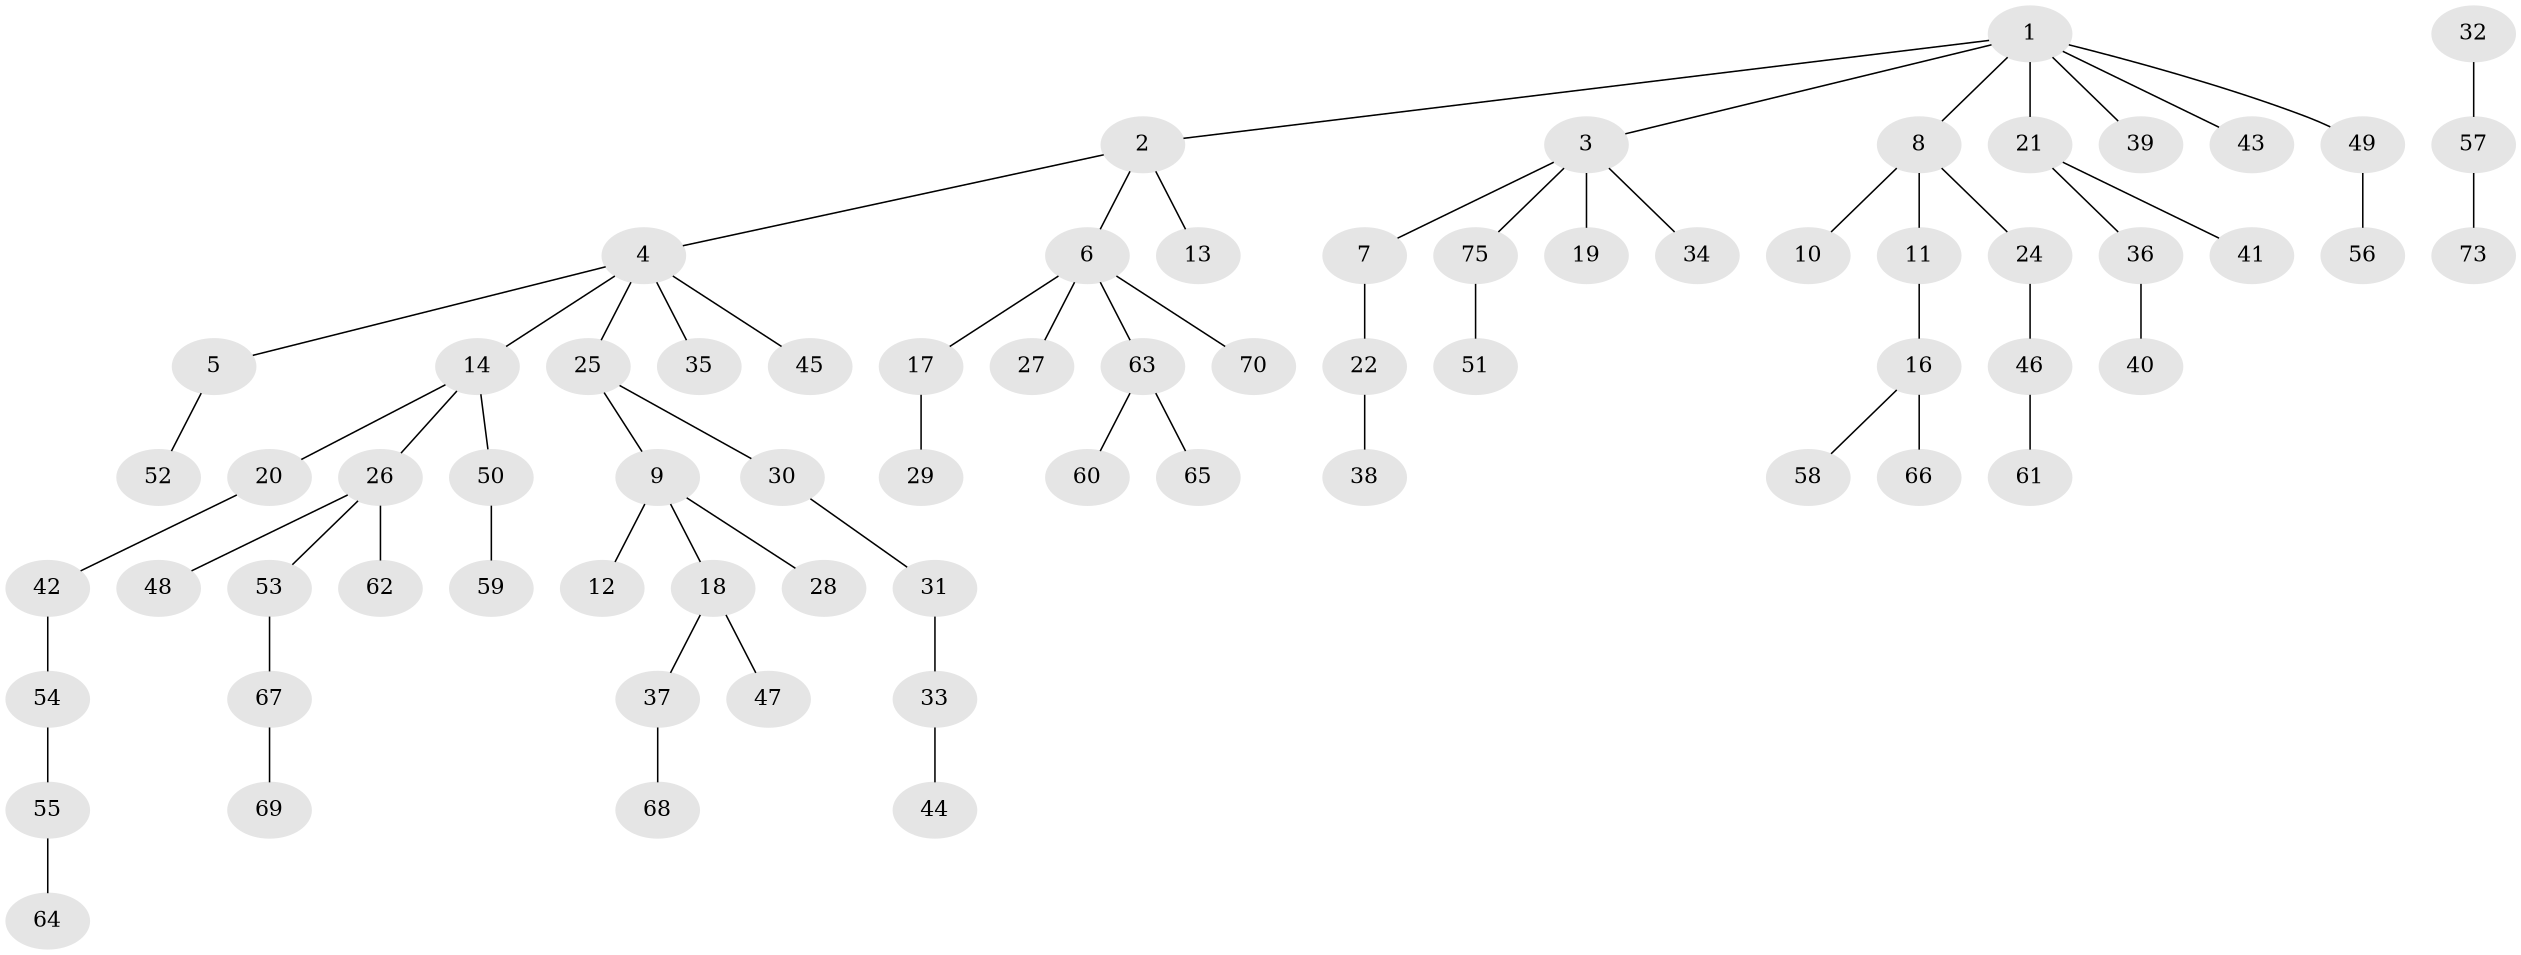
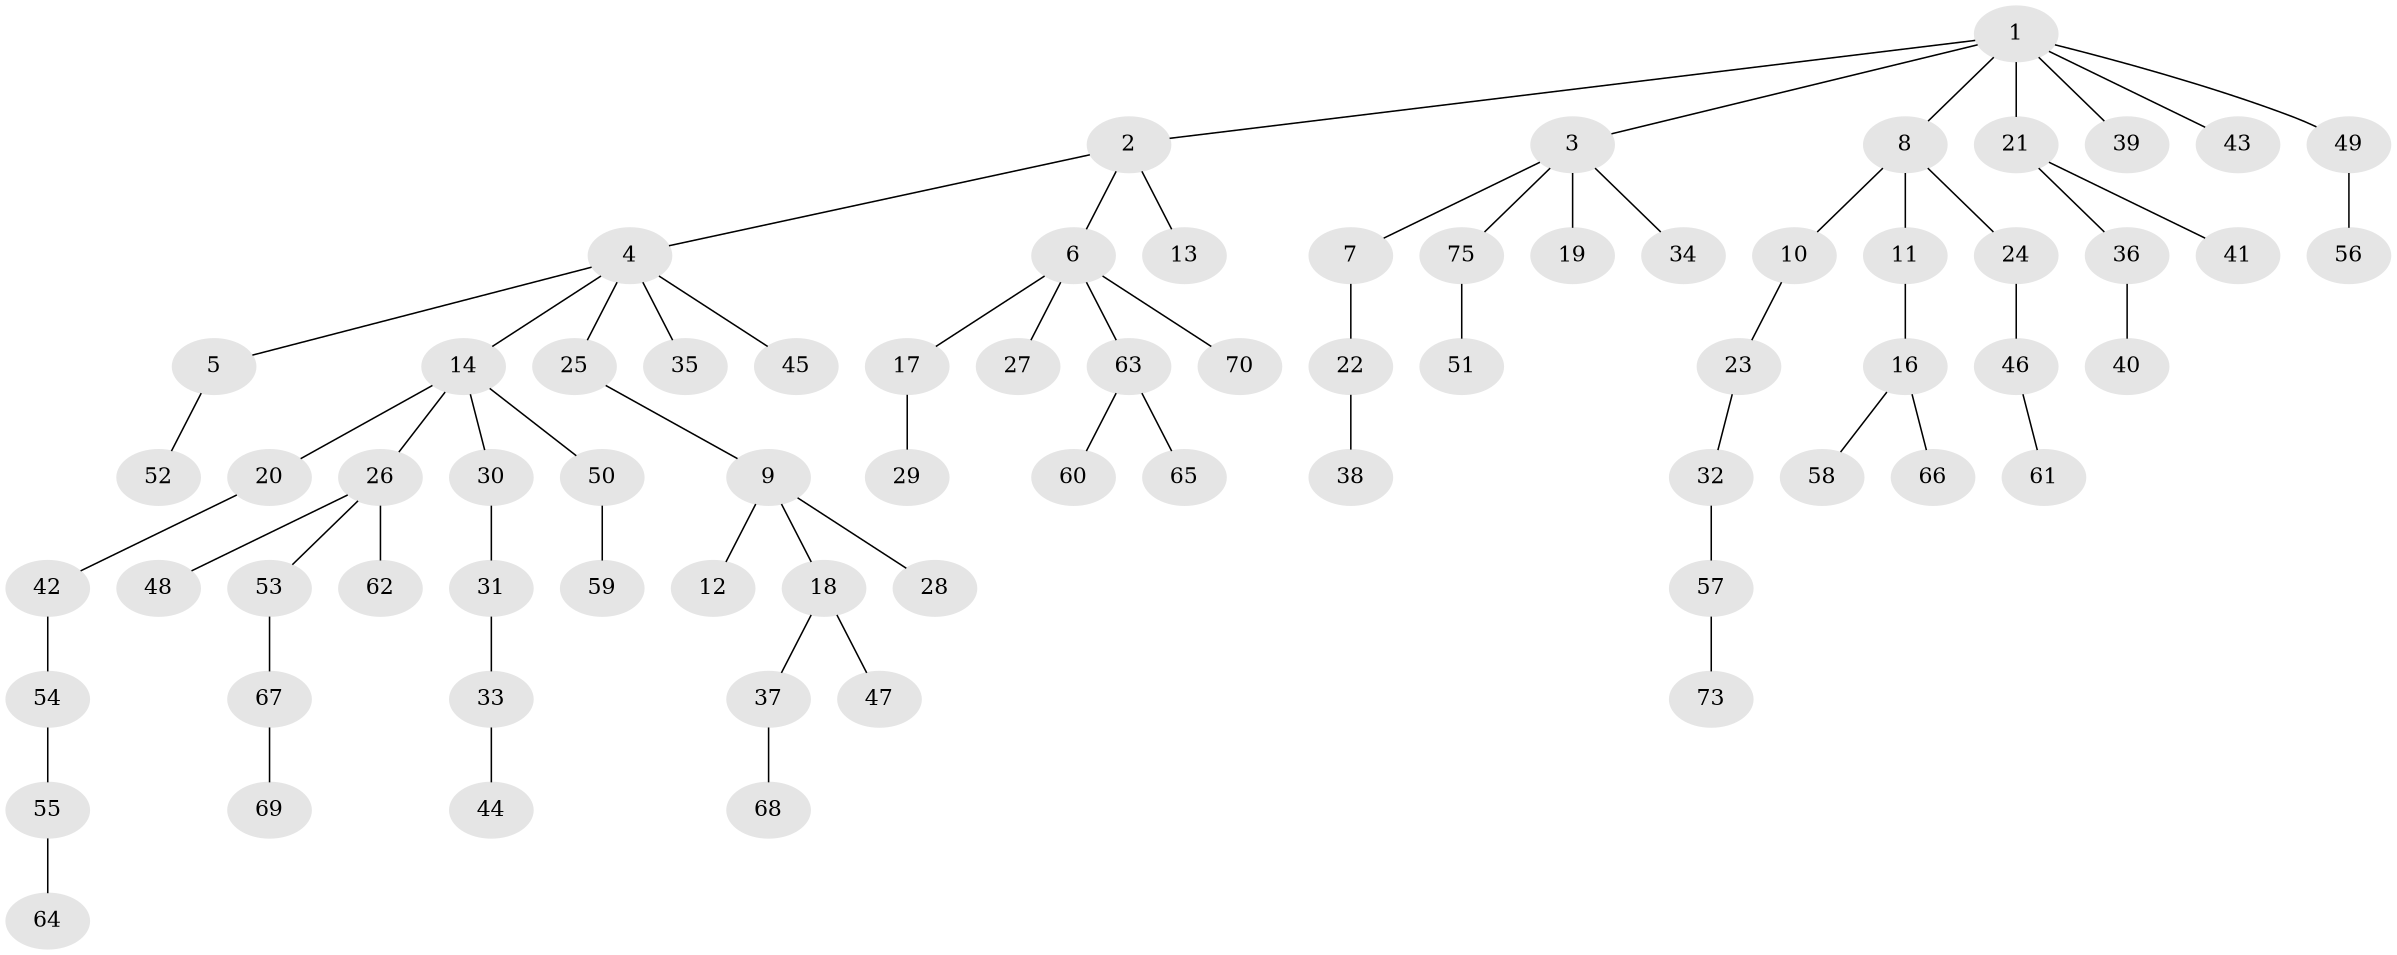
node "23": added
edge "25" -- "30": now "14" -- "30"
